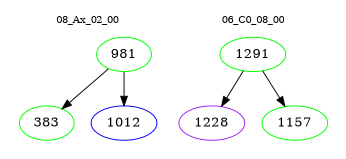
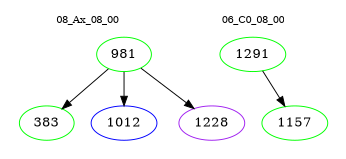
cluster "08_Ax_02_00": label "08_Ax_02_00" -> "08_Ax_08_00"
edge "1291" -> "1228": now "981" -> "1228"
